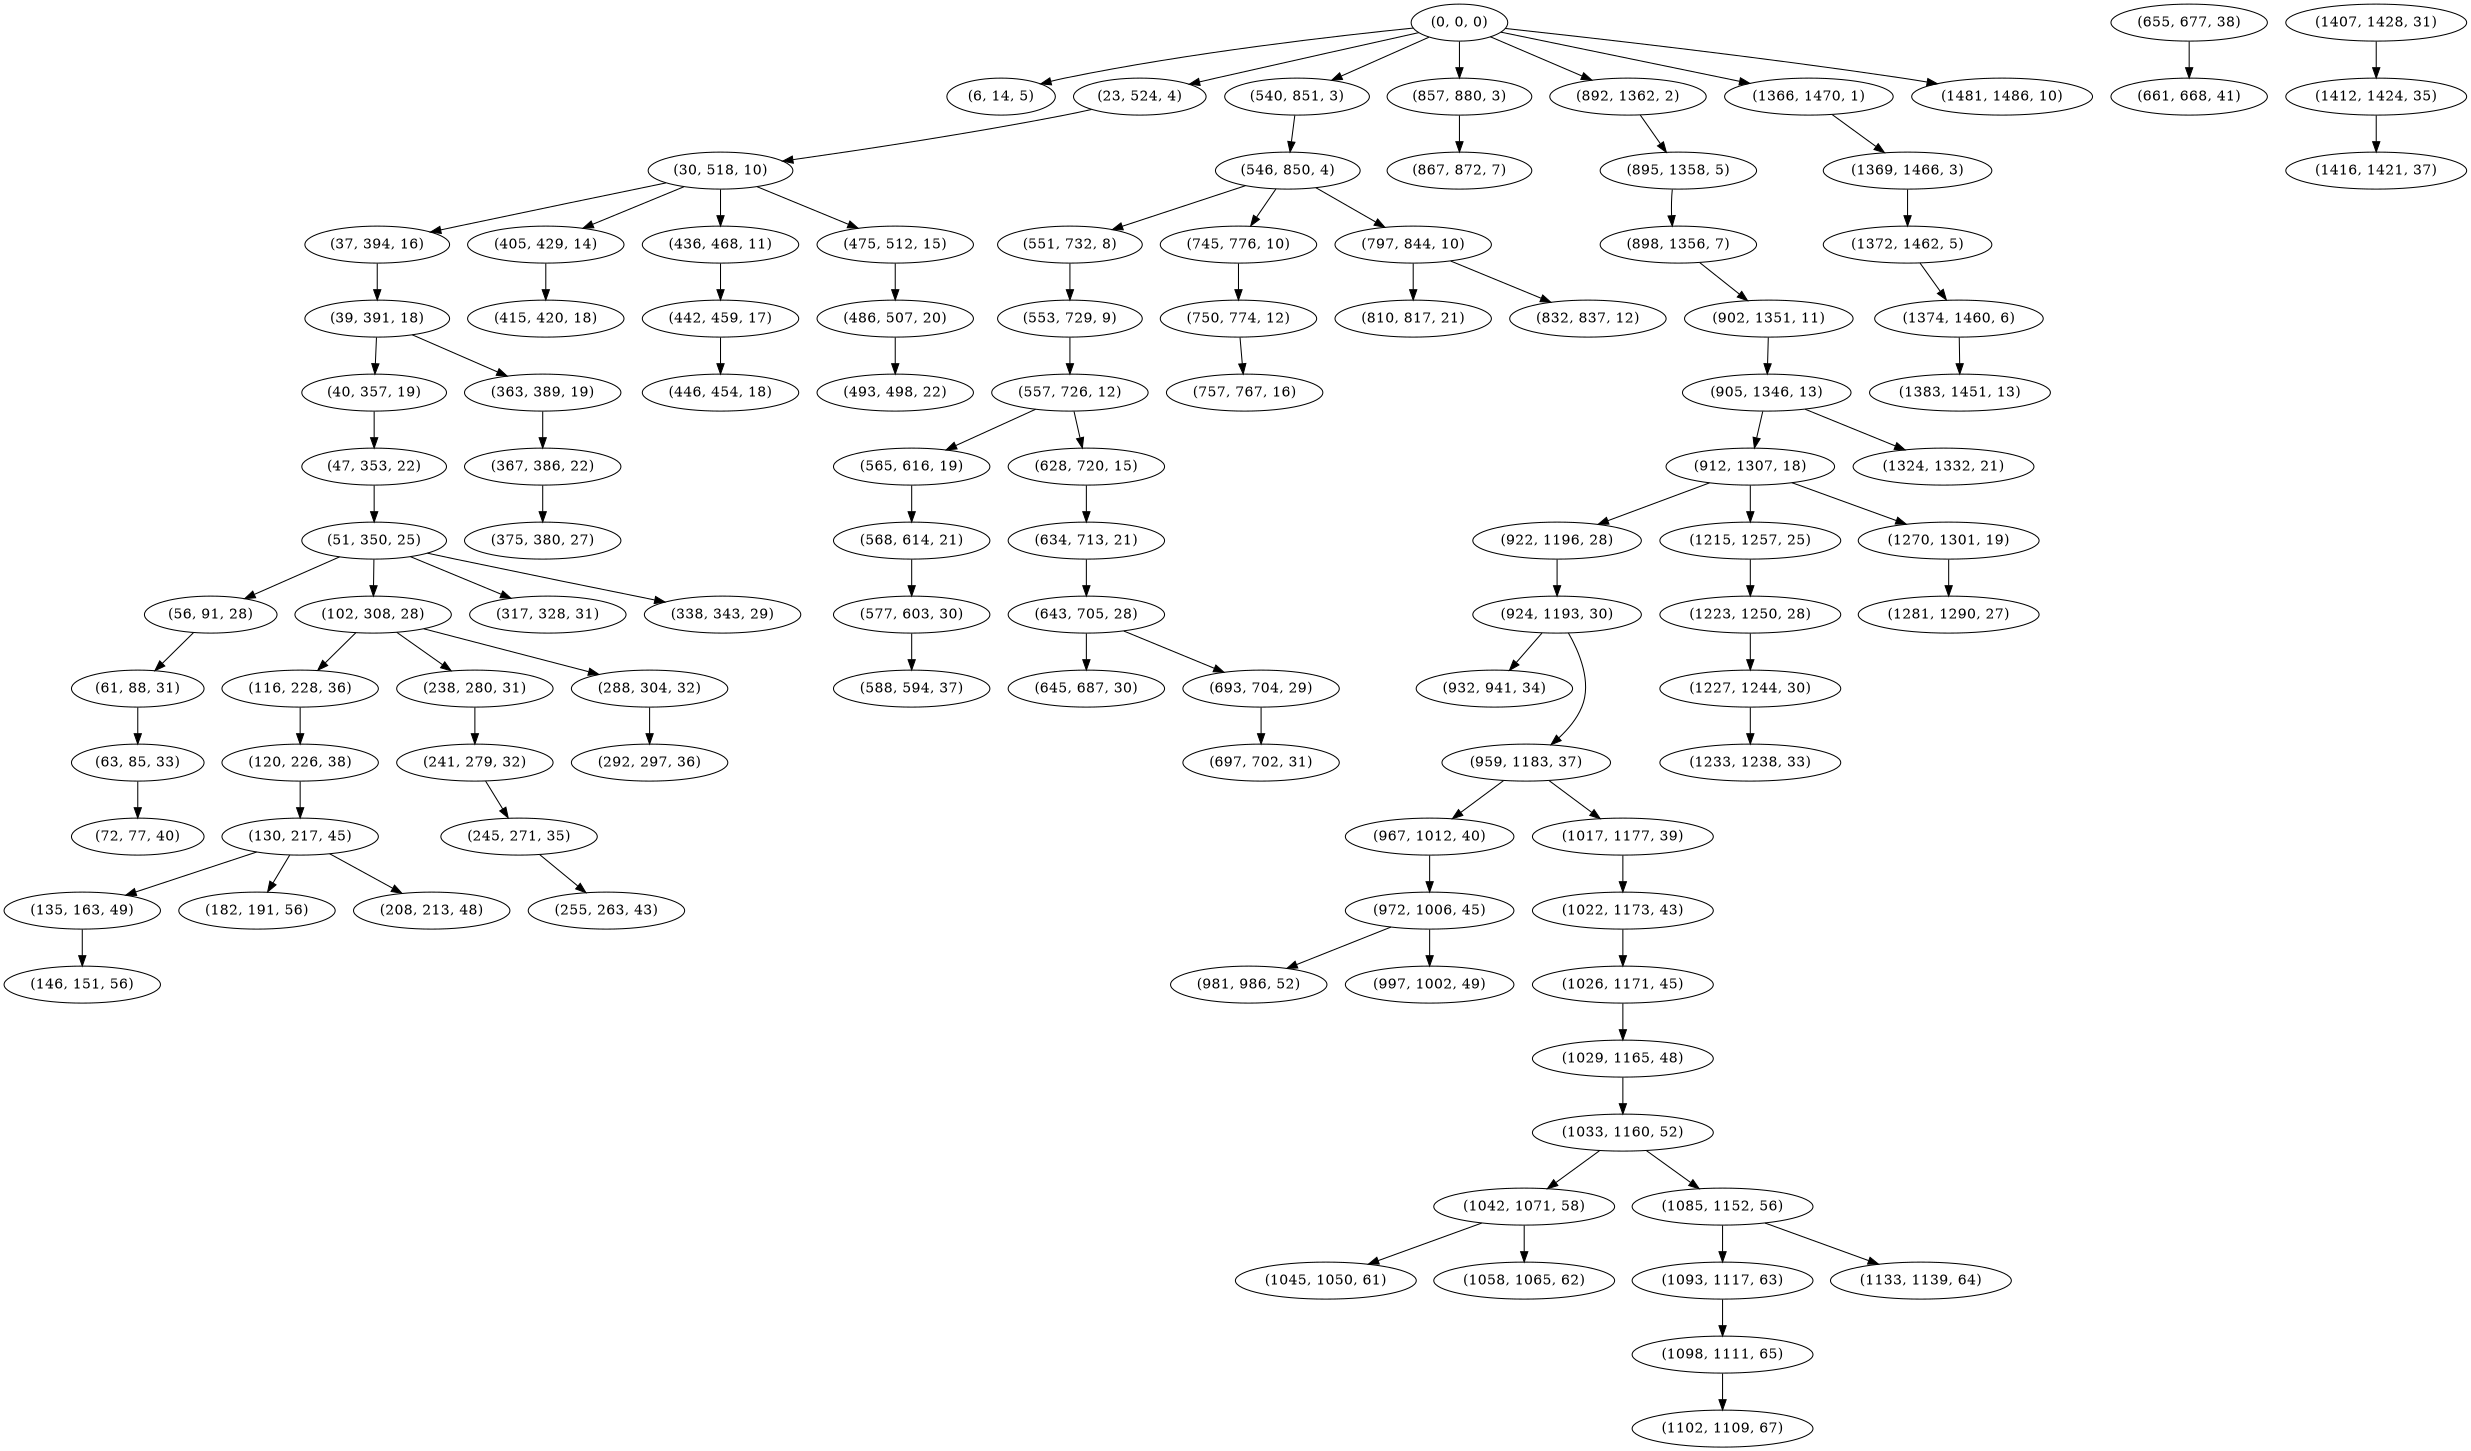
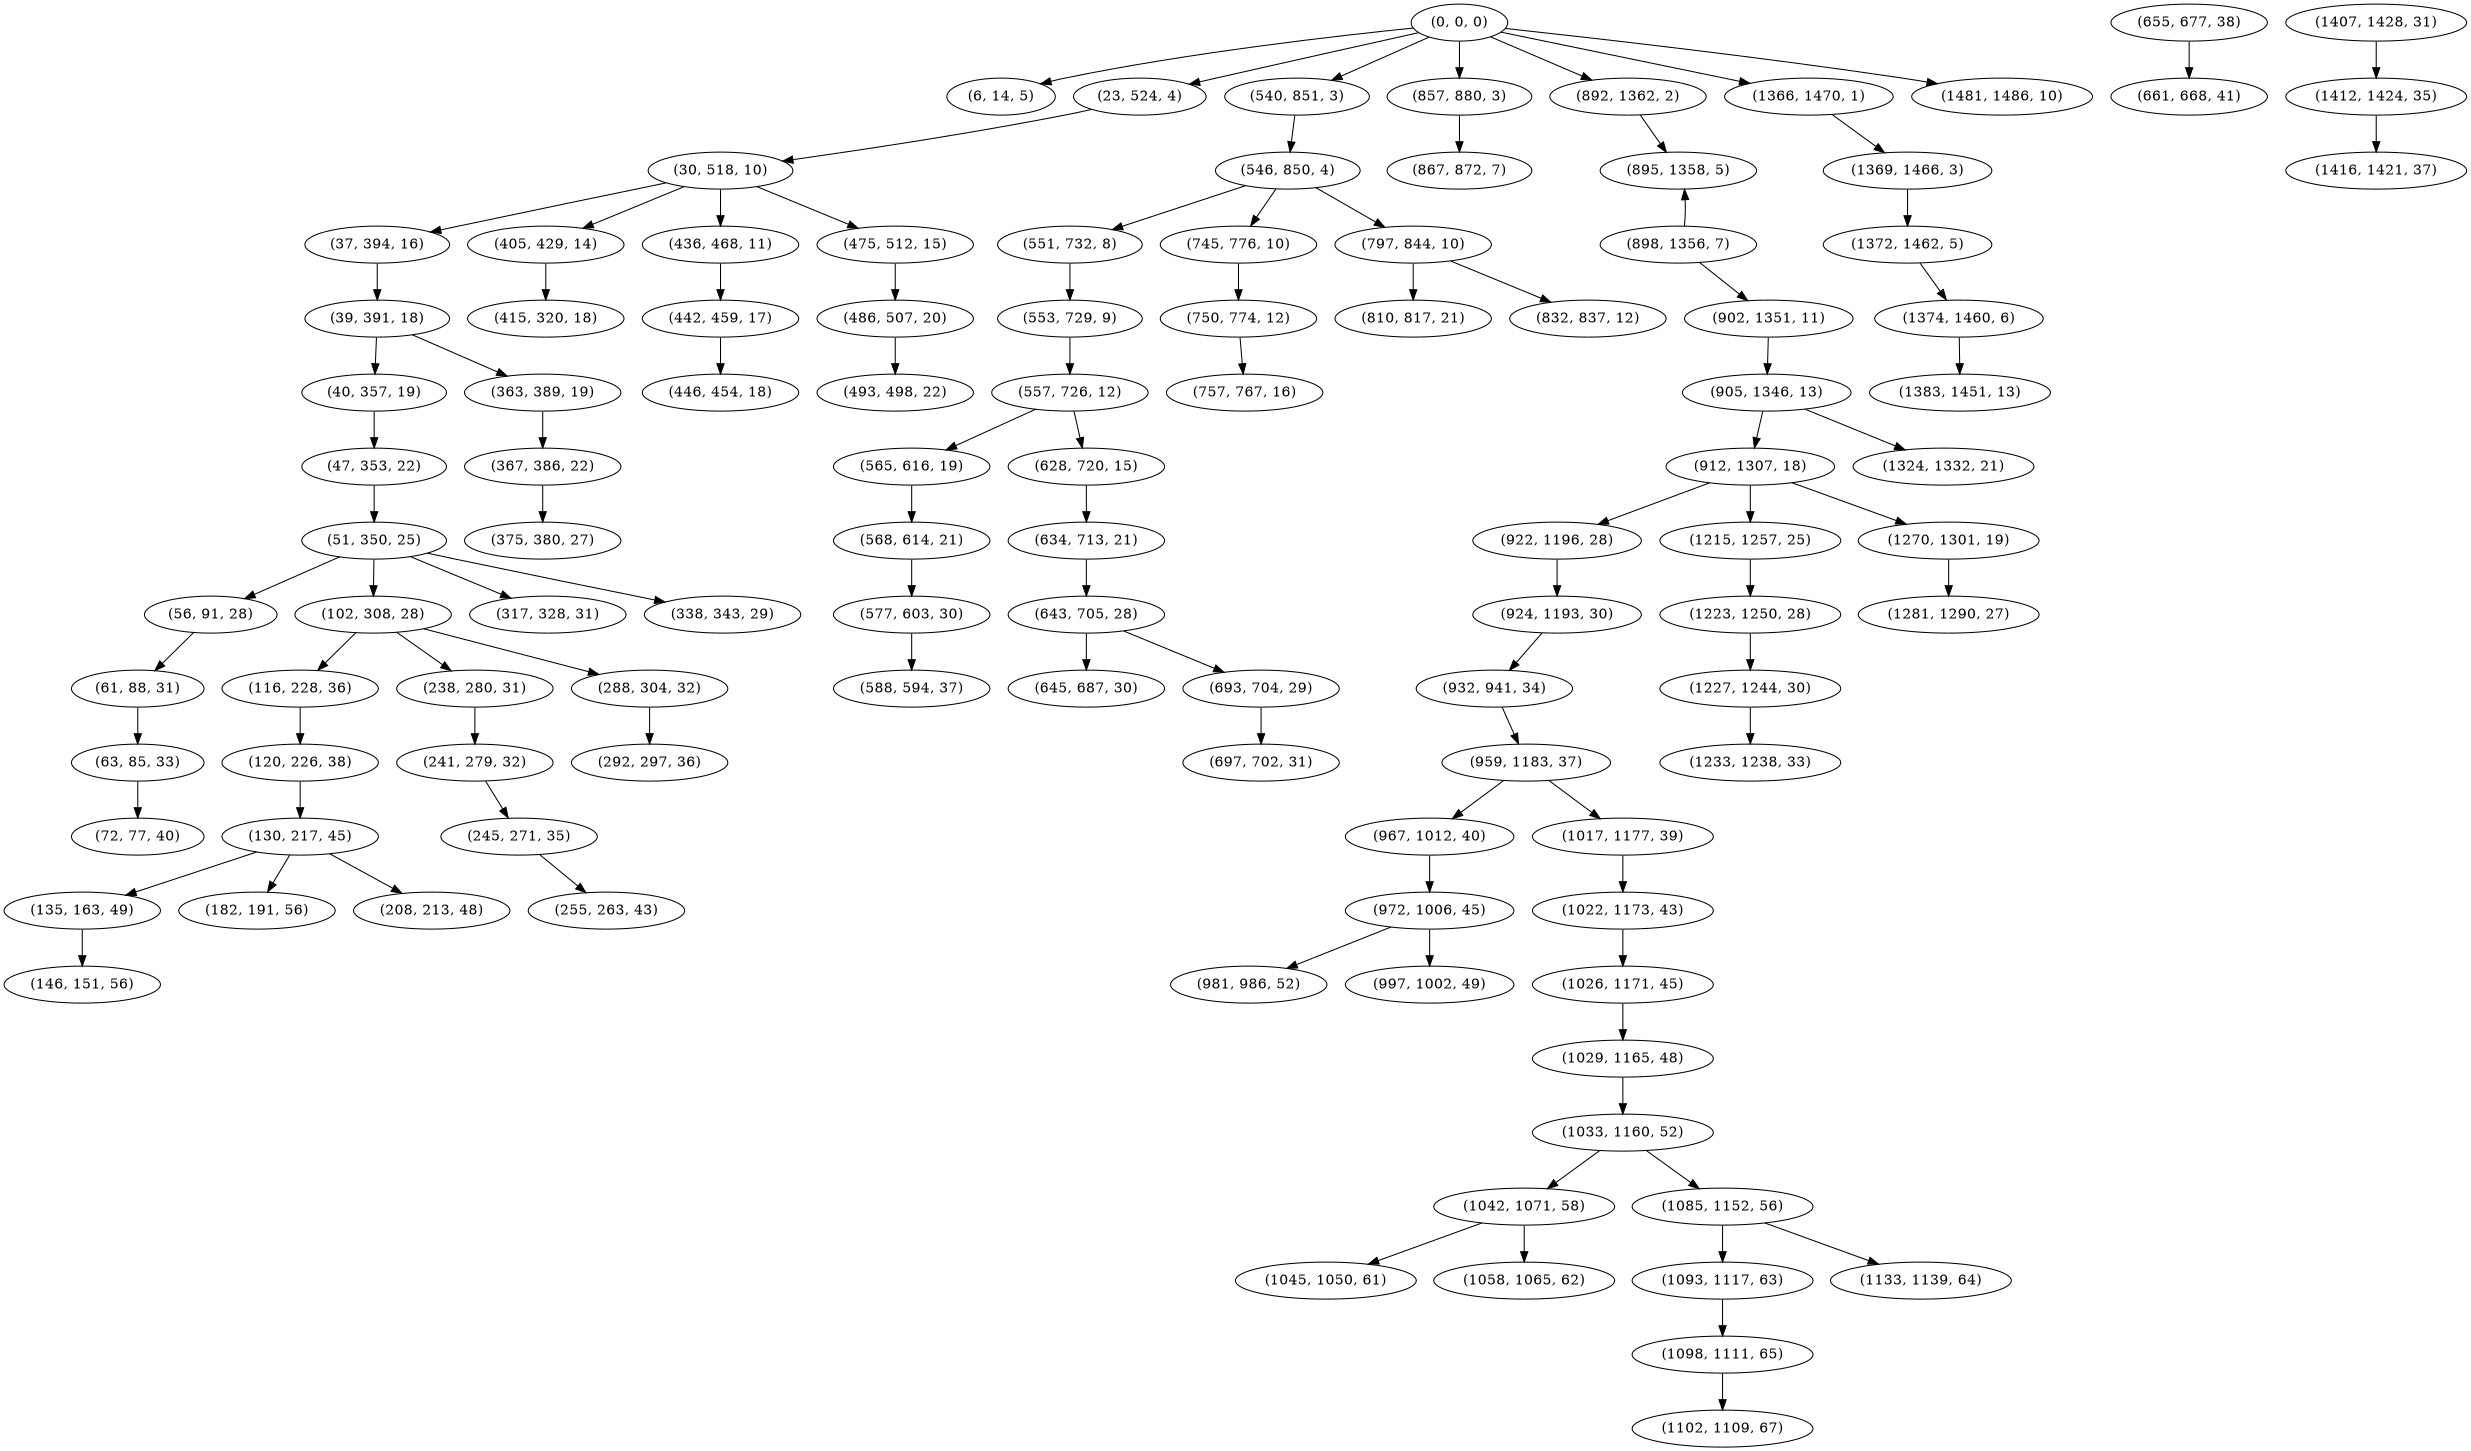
edge "(895, 1358, 5)" -> "(898, 1356, 7)": reversed
node "(415, 420, 18)": label "(415, 420, 18)" -> "(415, 320, 18)"
edge "(924, 1193, 30)" -> "(959, 1183, 37)": now "(932, 941, 34)" -> "(959, 1183, 37)"
